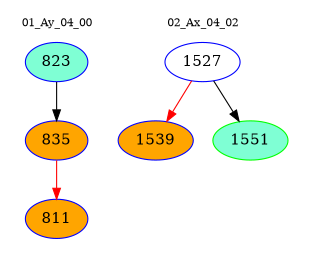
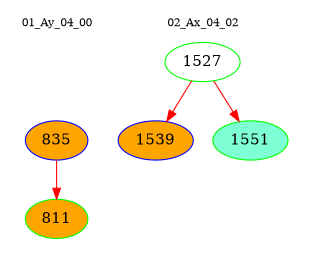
node "823": removed
node "1527": color blue -> green
edge "1527" -> "1551": color black -> red
node "811": color blue -> green
